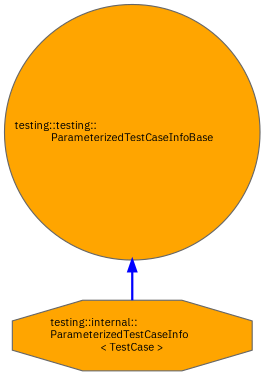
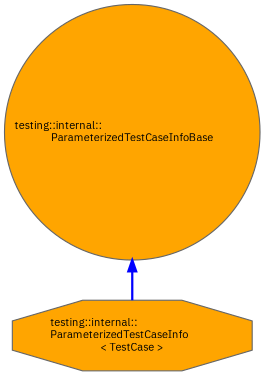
node "testing::testing:: ParameterizedTestCaseInfoBase": label "testing::testing:: ParameterizedTestCaseInfoBase" -> "testing::internal:: ParameterizedTestCaseInfoBase"
